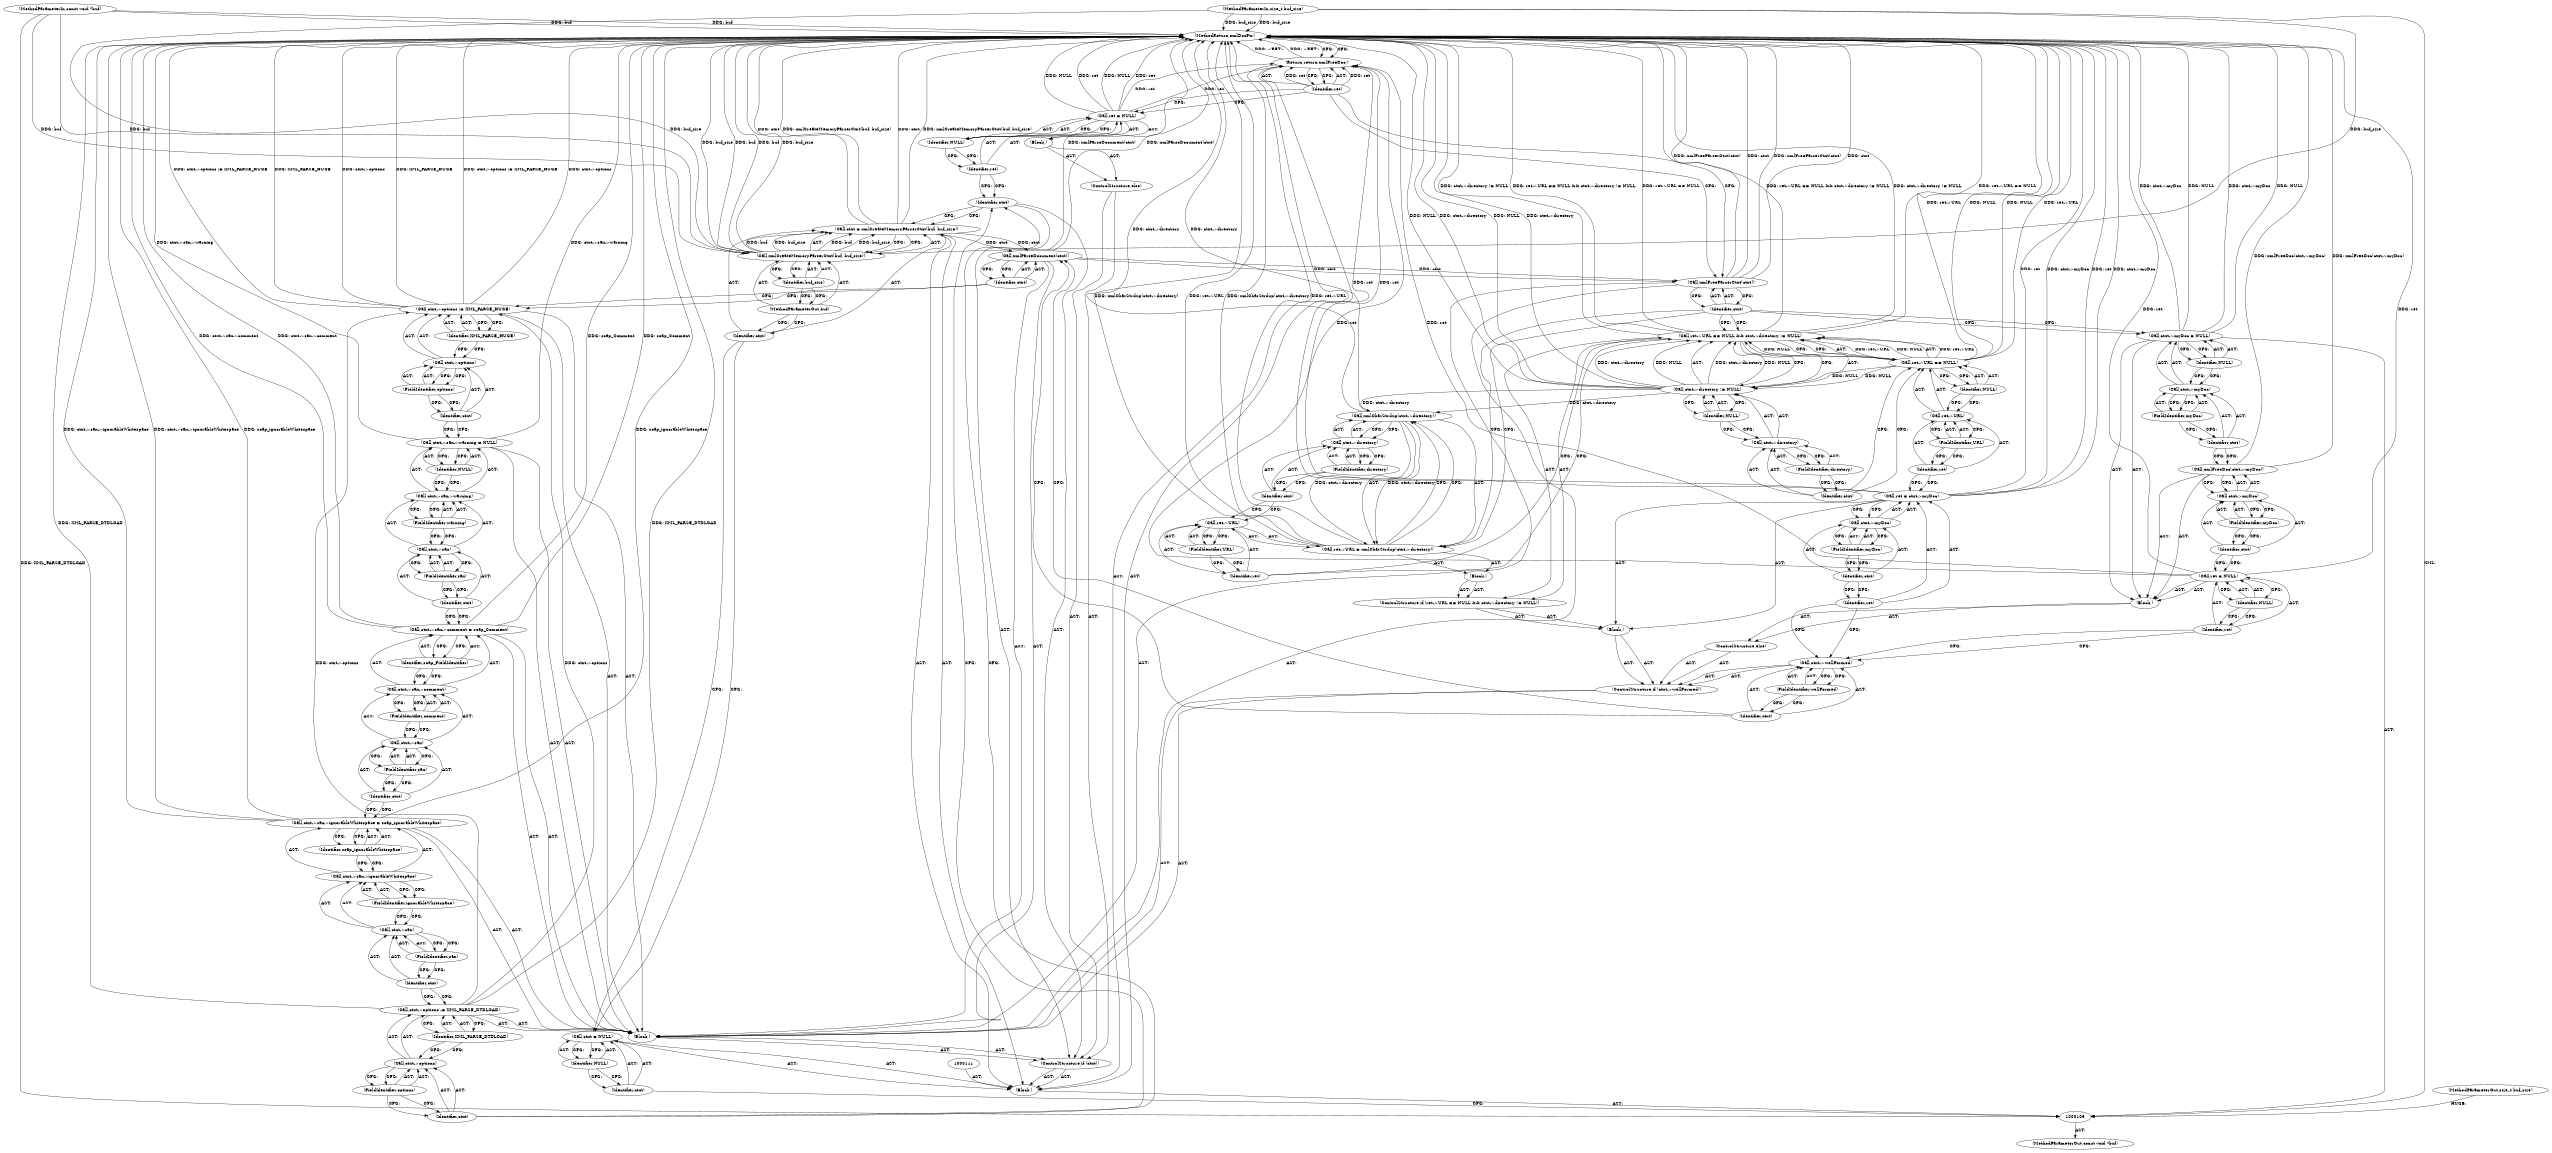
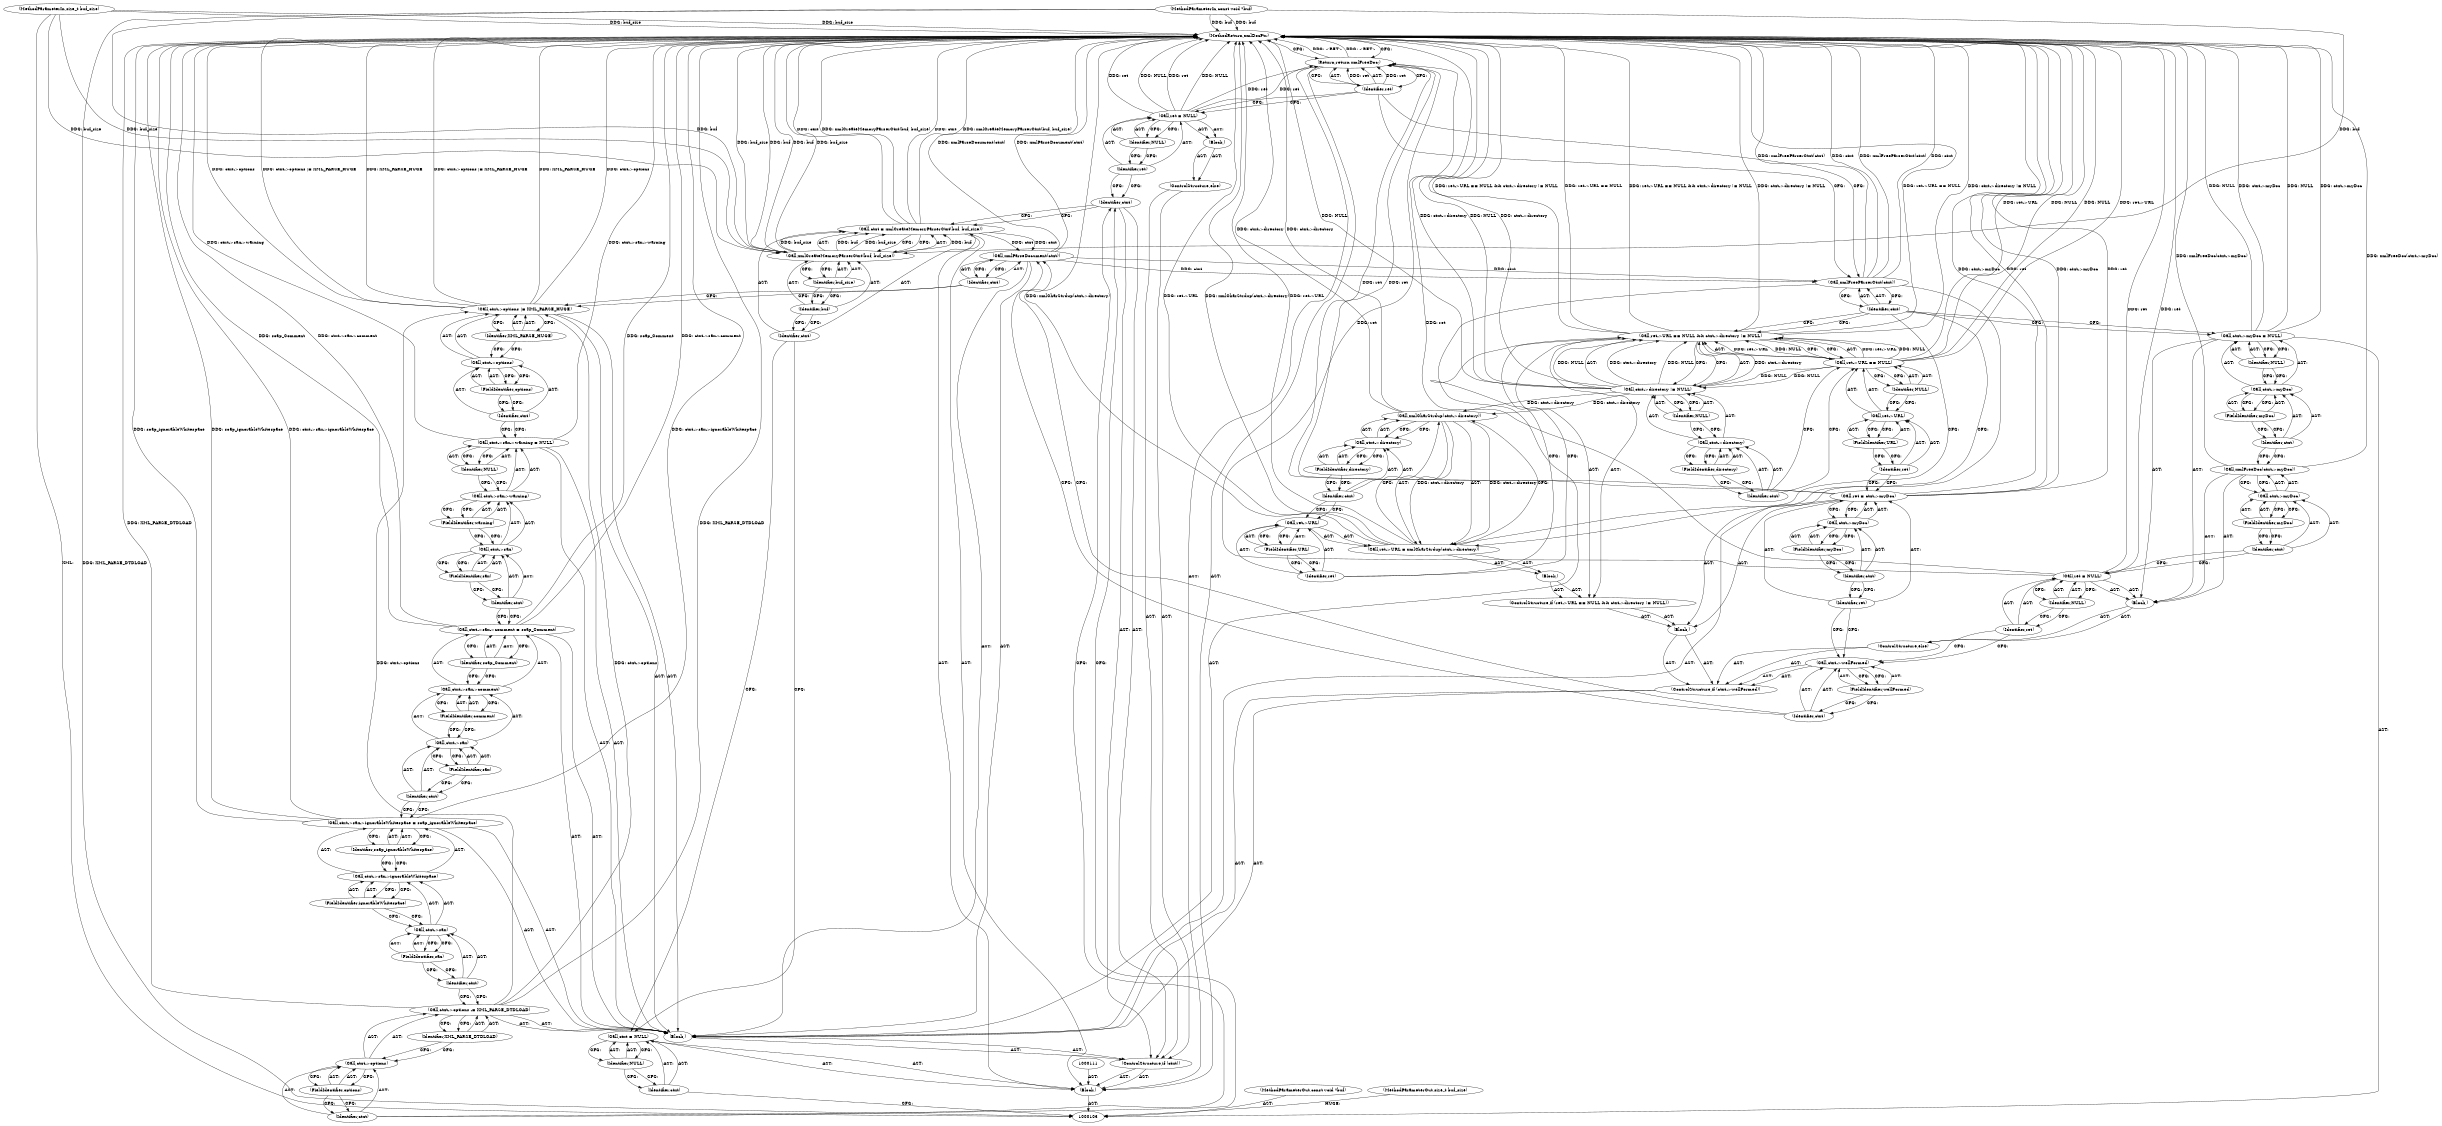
node "(MethodParameterOut,buf)": label "(MethodParameterOut,buf)" -> "(Identifier,buf)"
node "(Identifier,soap_FieldIdentifier)": label "(Identifier,soap_FieldIdentifier)" -> "(Identifier,soap_Comment)"
edge "1000103" -> "(MethodParameterOut,const void *buf)": reversed
